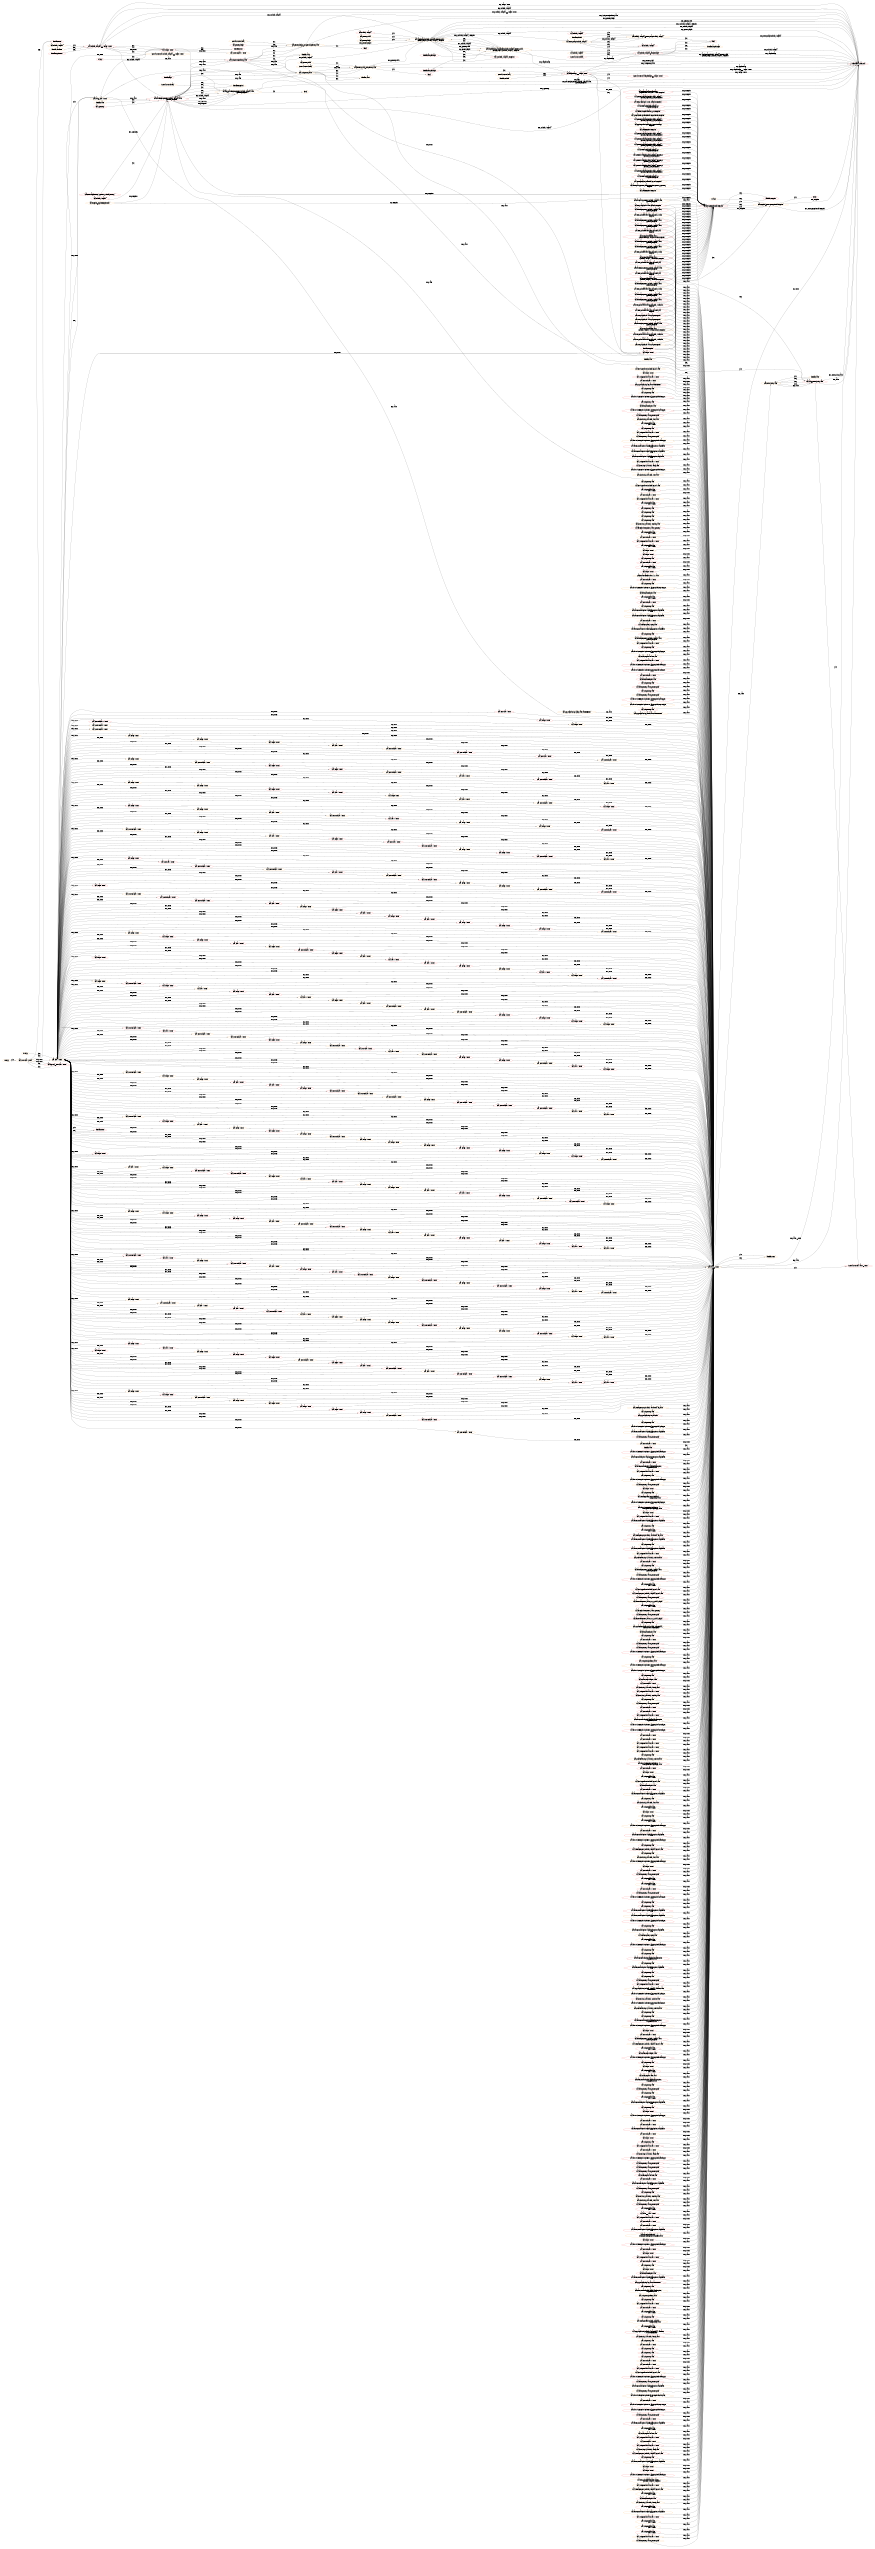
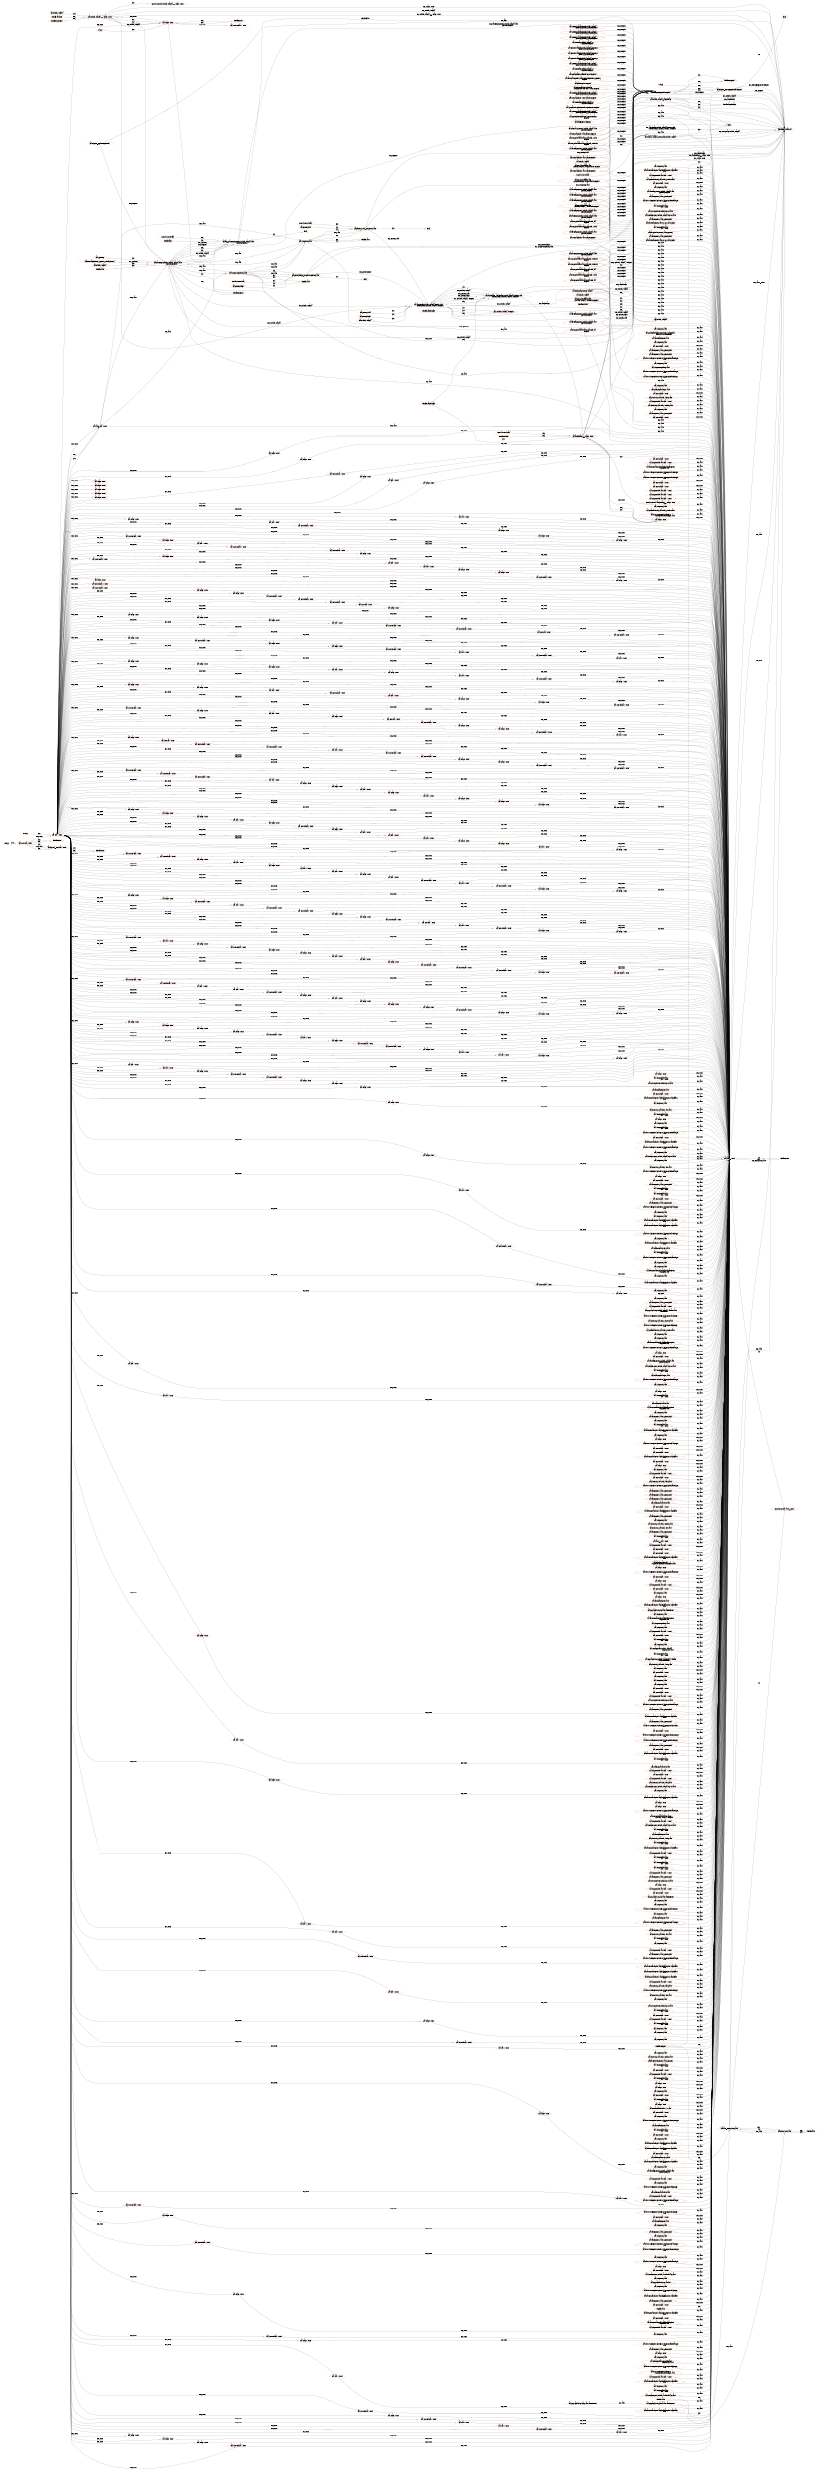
node "(Call,FileToStringInfo(filename,~0UL,exception))": removed
edge "(Call,exception=AcquireExceptionInfo())" -> "(Call,DestroyExceptionInfo(exception))": label "DDG: exception" -> "CFG: exception"
edge "(Call,QueryMagickColor(value,&fill_color,exception))" -> "(Call,DestroyExceptionInfo(exception))": label "NULL: exception" -> "DDG: exception"
edge "(Call,value != NULL)" -> "(Call,DestroyString(value))": now "(Call,CopyMagickString(gamma,value,MaxTextExtent))" -> "(Call,DestroyString(value))"
